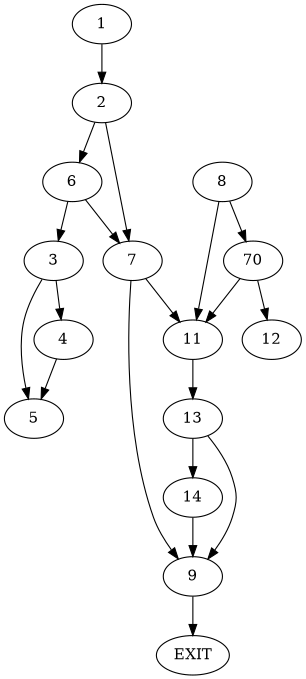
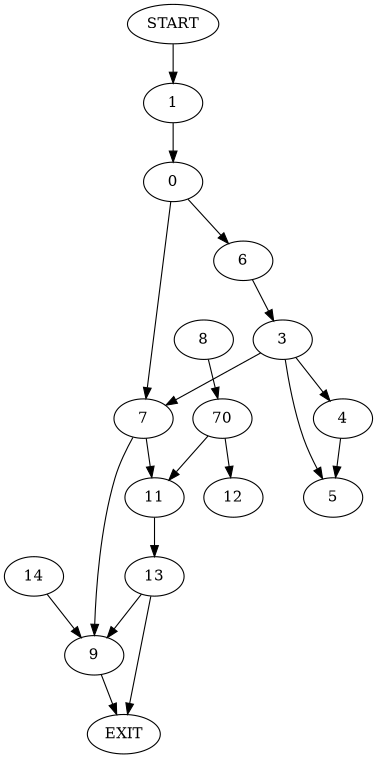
node "START": added
node "2": label "2" -> "0"
edge "6" -> "7": now "3" -> "7"
edge "8" -> "11": removed
edge "13" -> "14": now "13" -> "EXIT"
